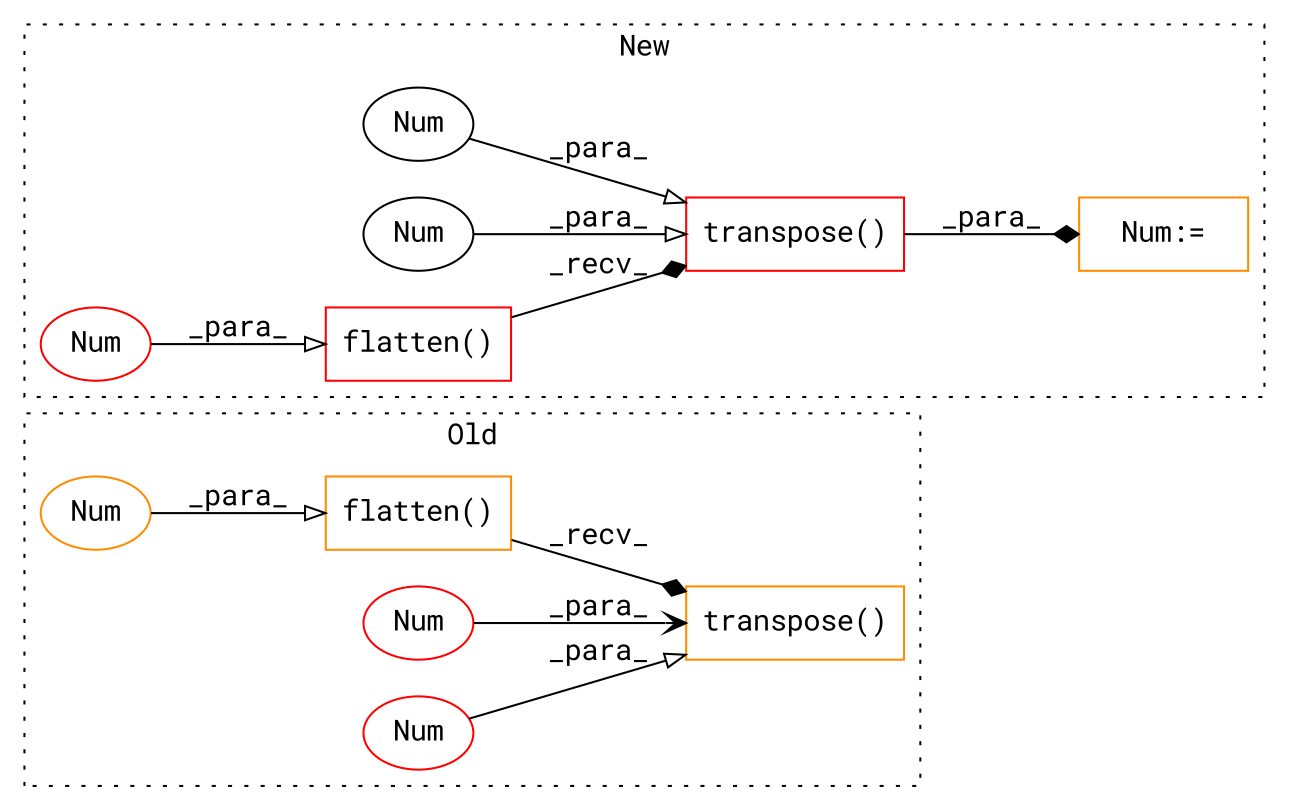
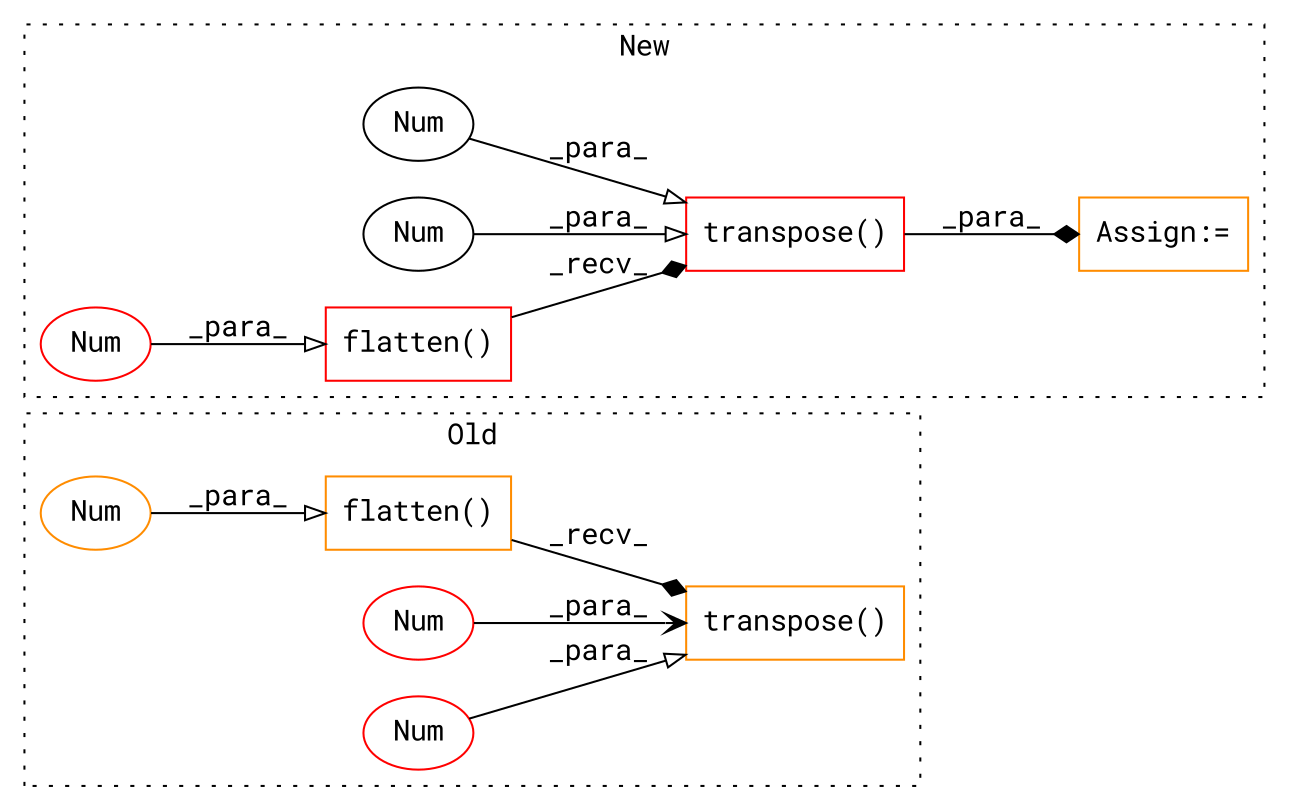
node "Num:=": label "Num:=" -> "Assign:="
